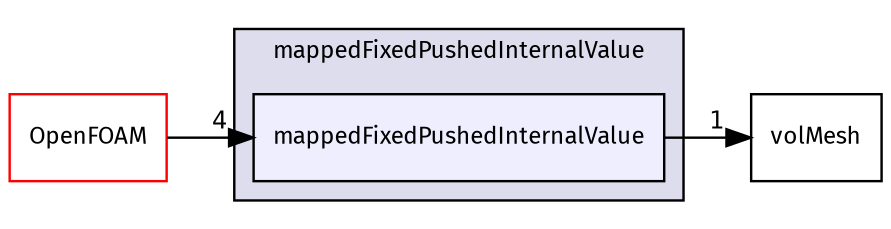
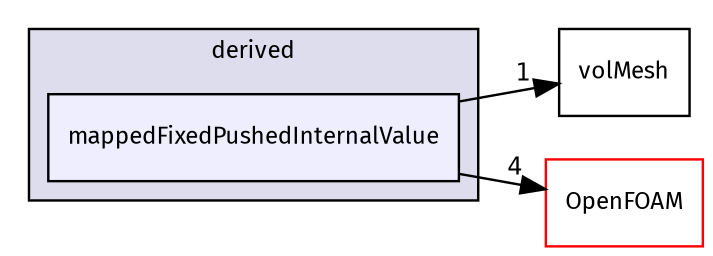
cluster "mappedFixedPushedInternalValue": label "mappedFixedPushedInternalValue" -> "derived"
edge "OpenFOAM" -> "mappedFixedPushedInternalValue": reversed
